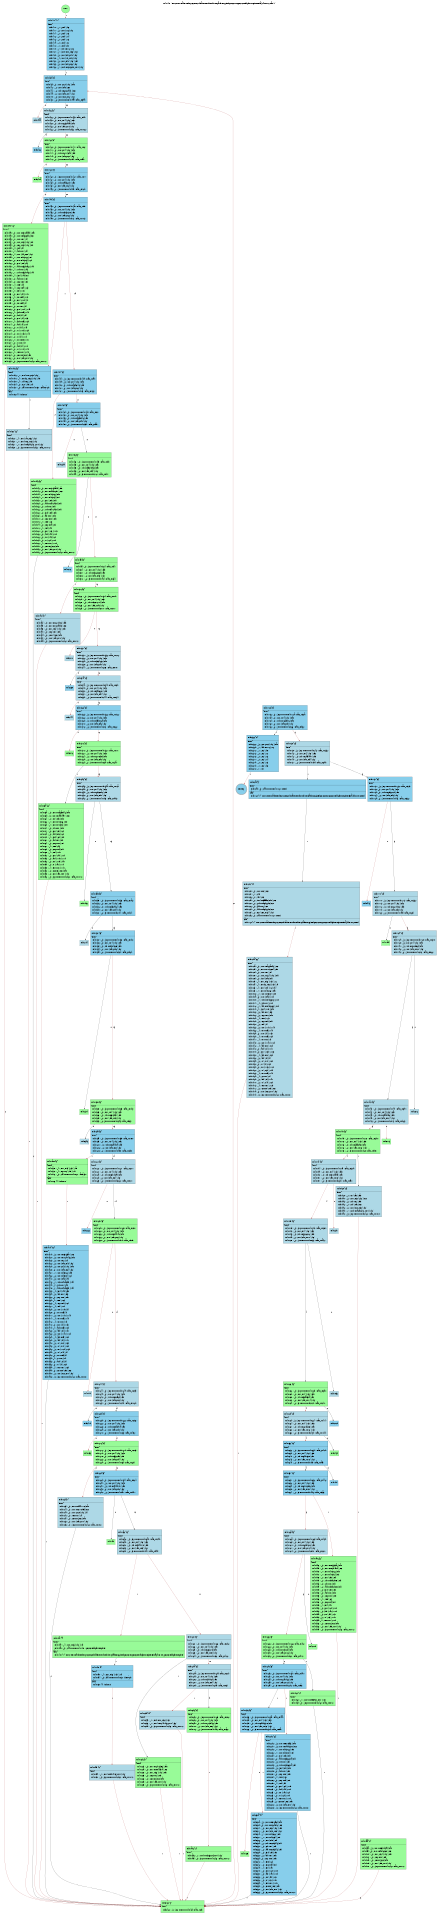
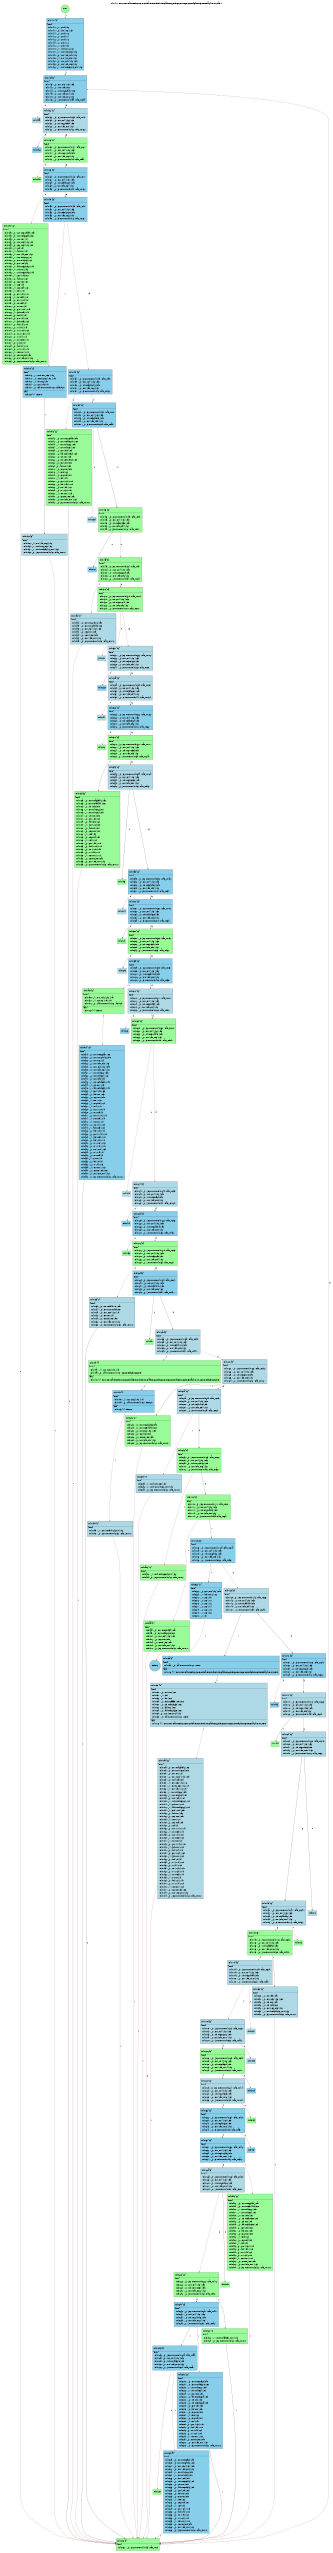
node "0x40170c [25]": added
